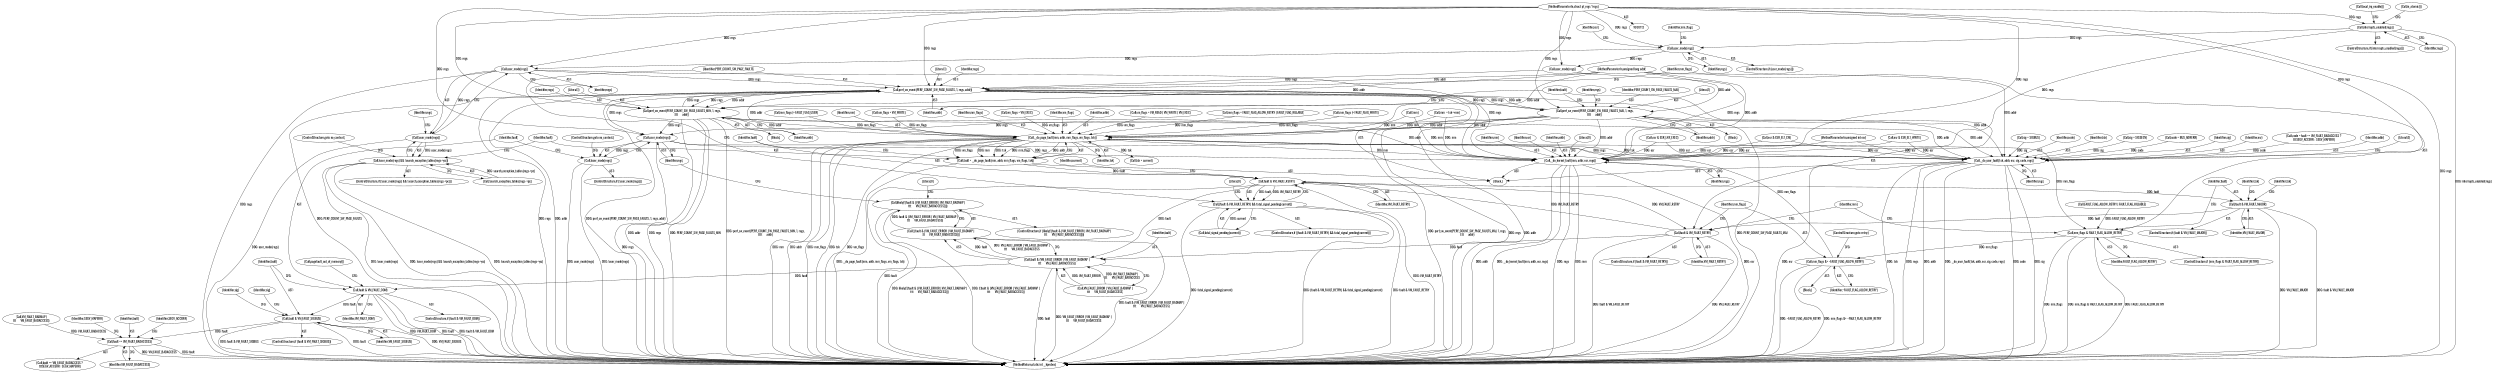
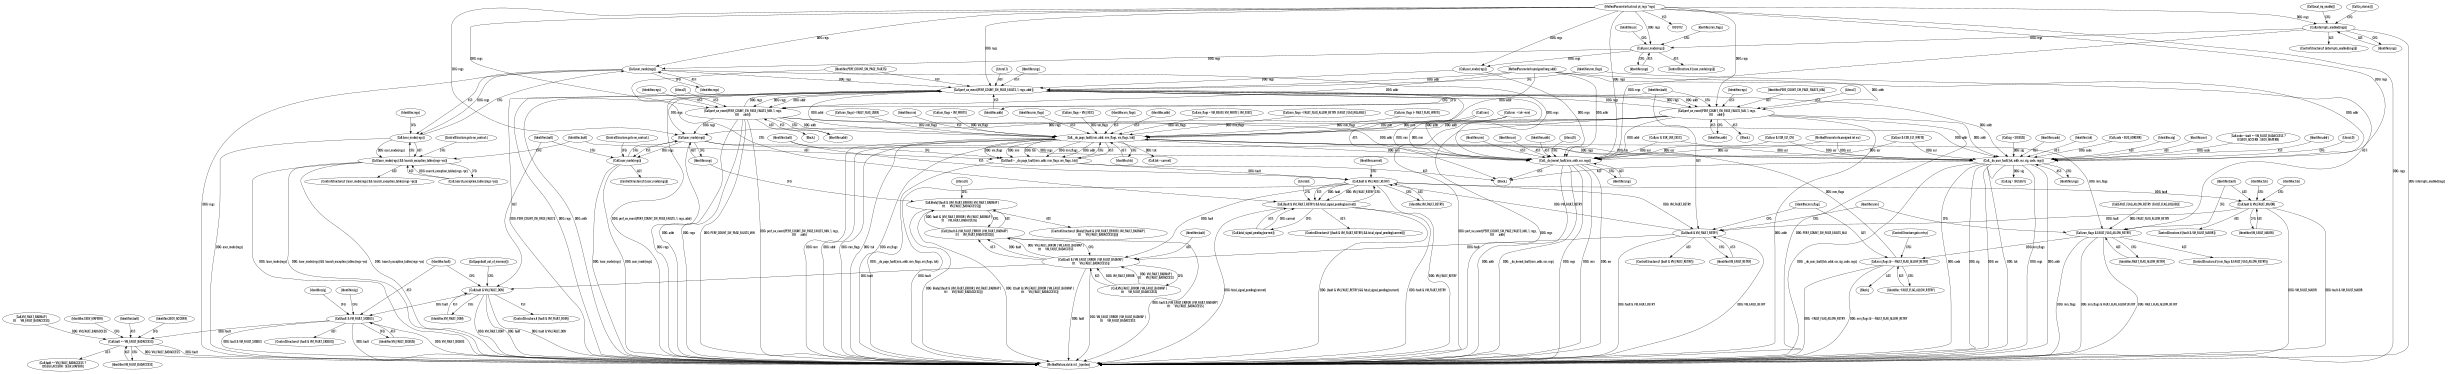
edge "(Call,sig = SIGSEGV)" -> "(Call,__do_user_fault(tsk, addr, esr, sig, code, regs))": reversed
